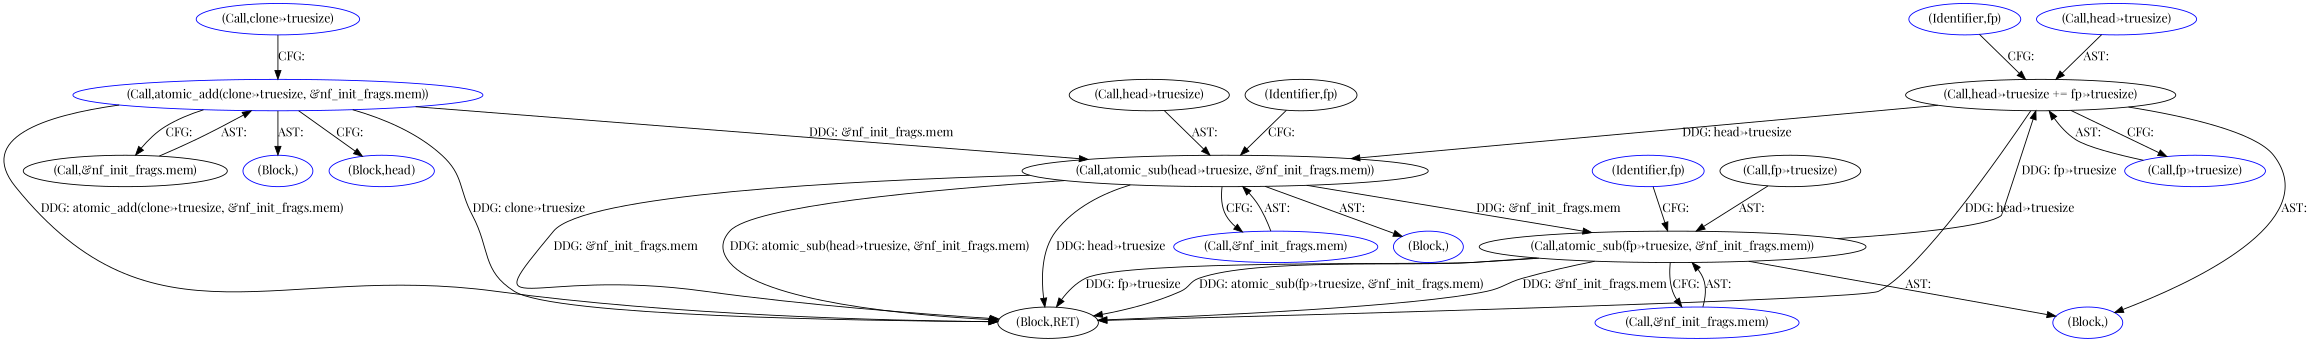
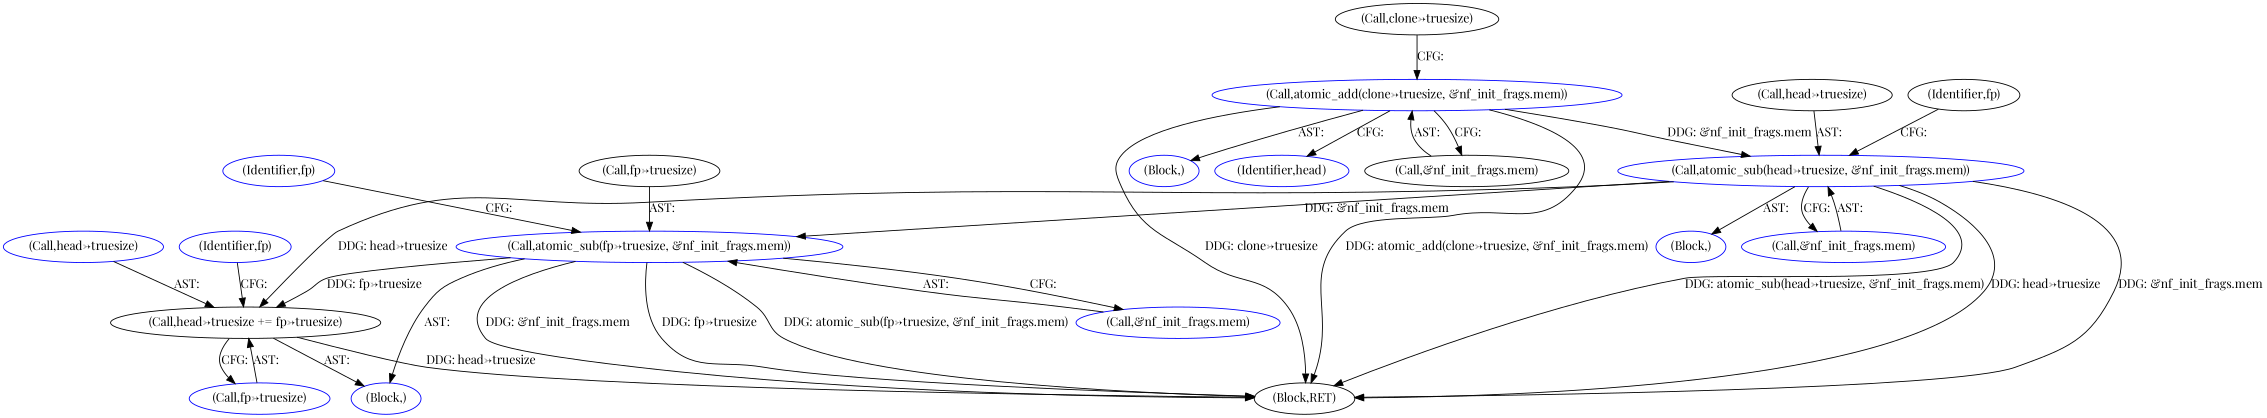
node "(Call,clone->truesize)": color blue -> black
edge "(Call,head->truesize += fp->truesize)" -> "(Call,atomic_sub(head->truesize, &nf_init_frags.mem))": reversed
node "(Block,head)": label "(Block,head)" -> "(Identifier,head)"
node "(Call,atomic_sub(head->truesize, &nf_init_frags.mem))": color black -> blue
node "(Call,atomic_sub(fp->truesize, &nf_init_frags.mem))": color black -> blue
